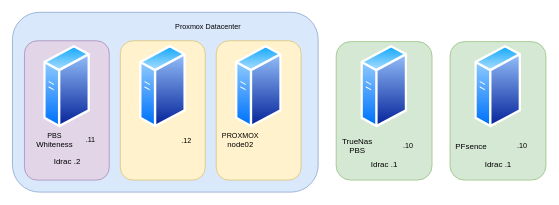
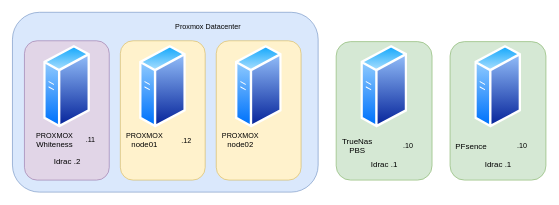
node "PBS Whiteness": label "PBS Whiteness" -> "PROXMOX Whiteness"
node "PROXMOX node01": added
